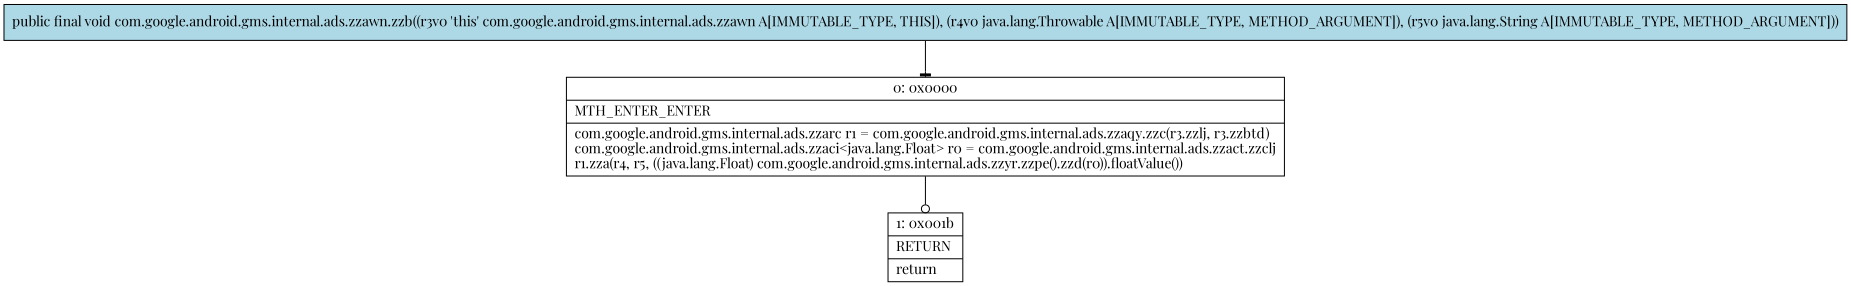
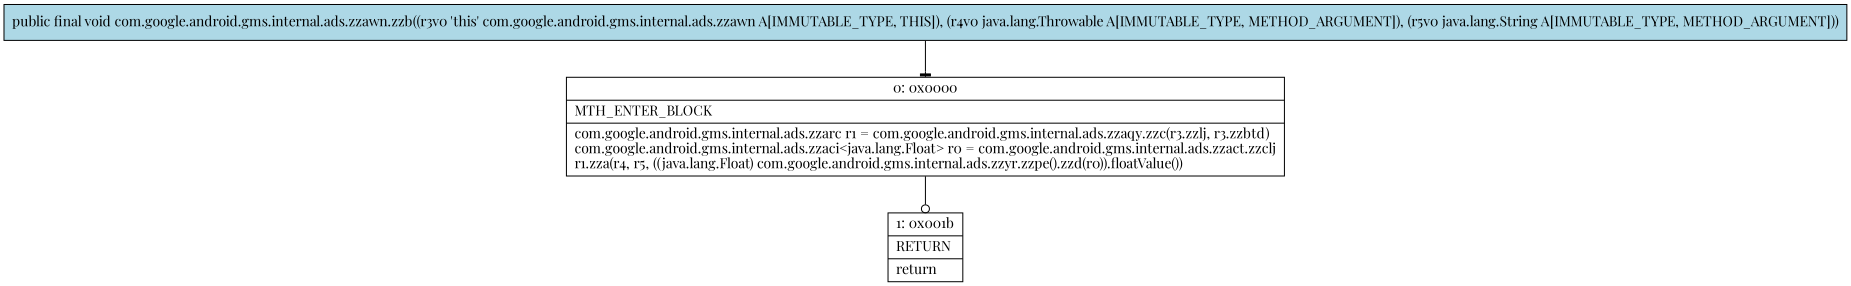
node "0: 0x0000": text "MTH_ENTER_ENTER" -> "MTH_ENTER_BLOCK"
